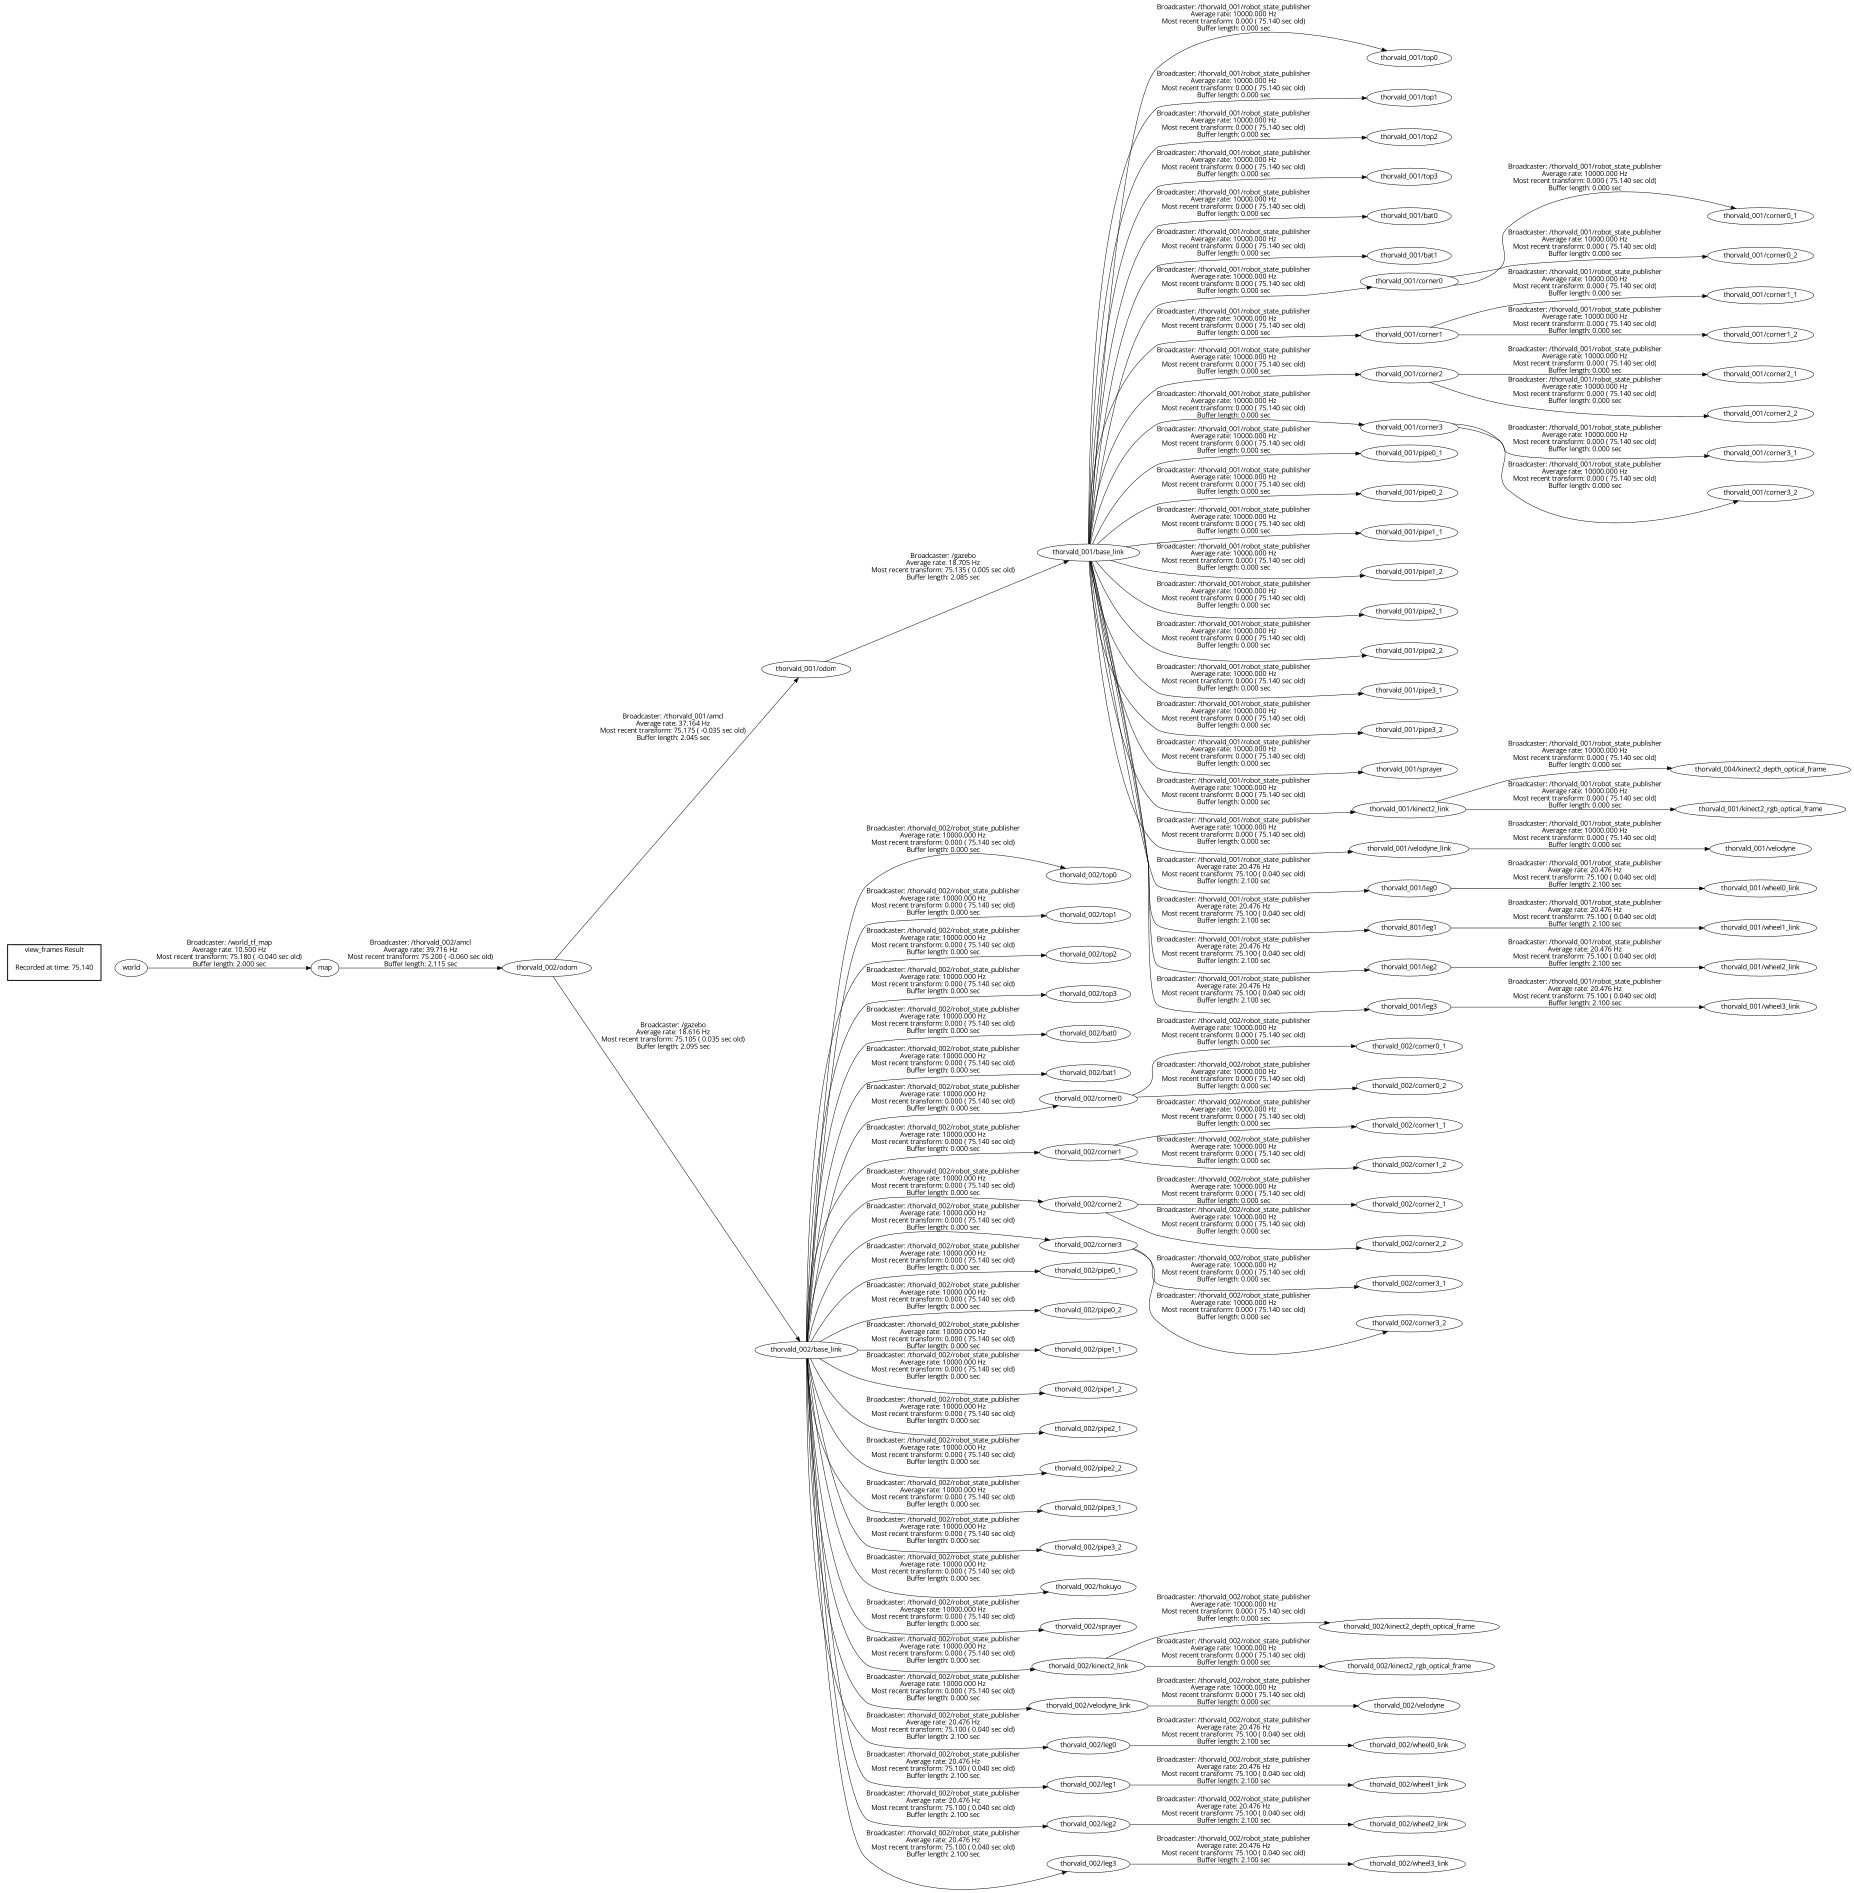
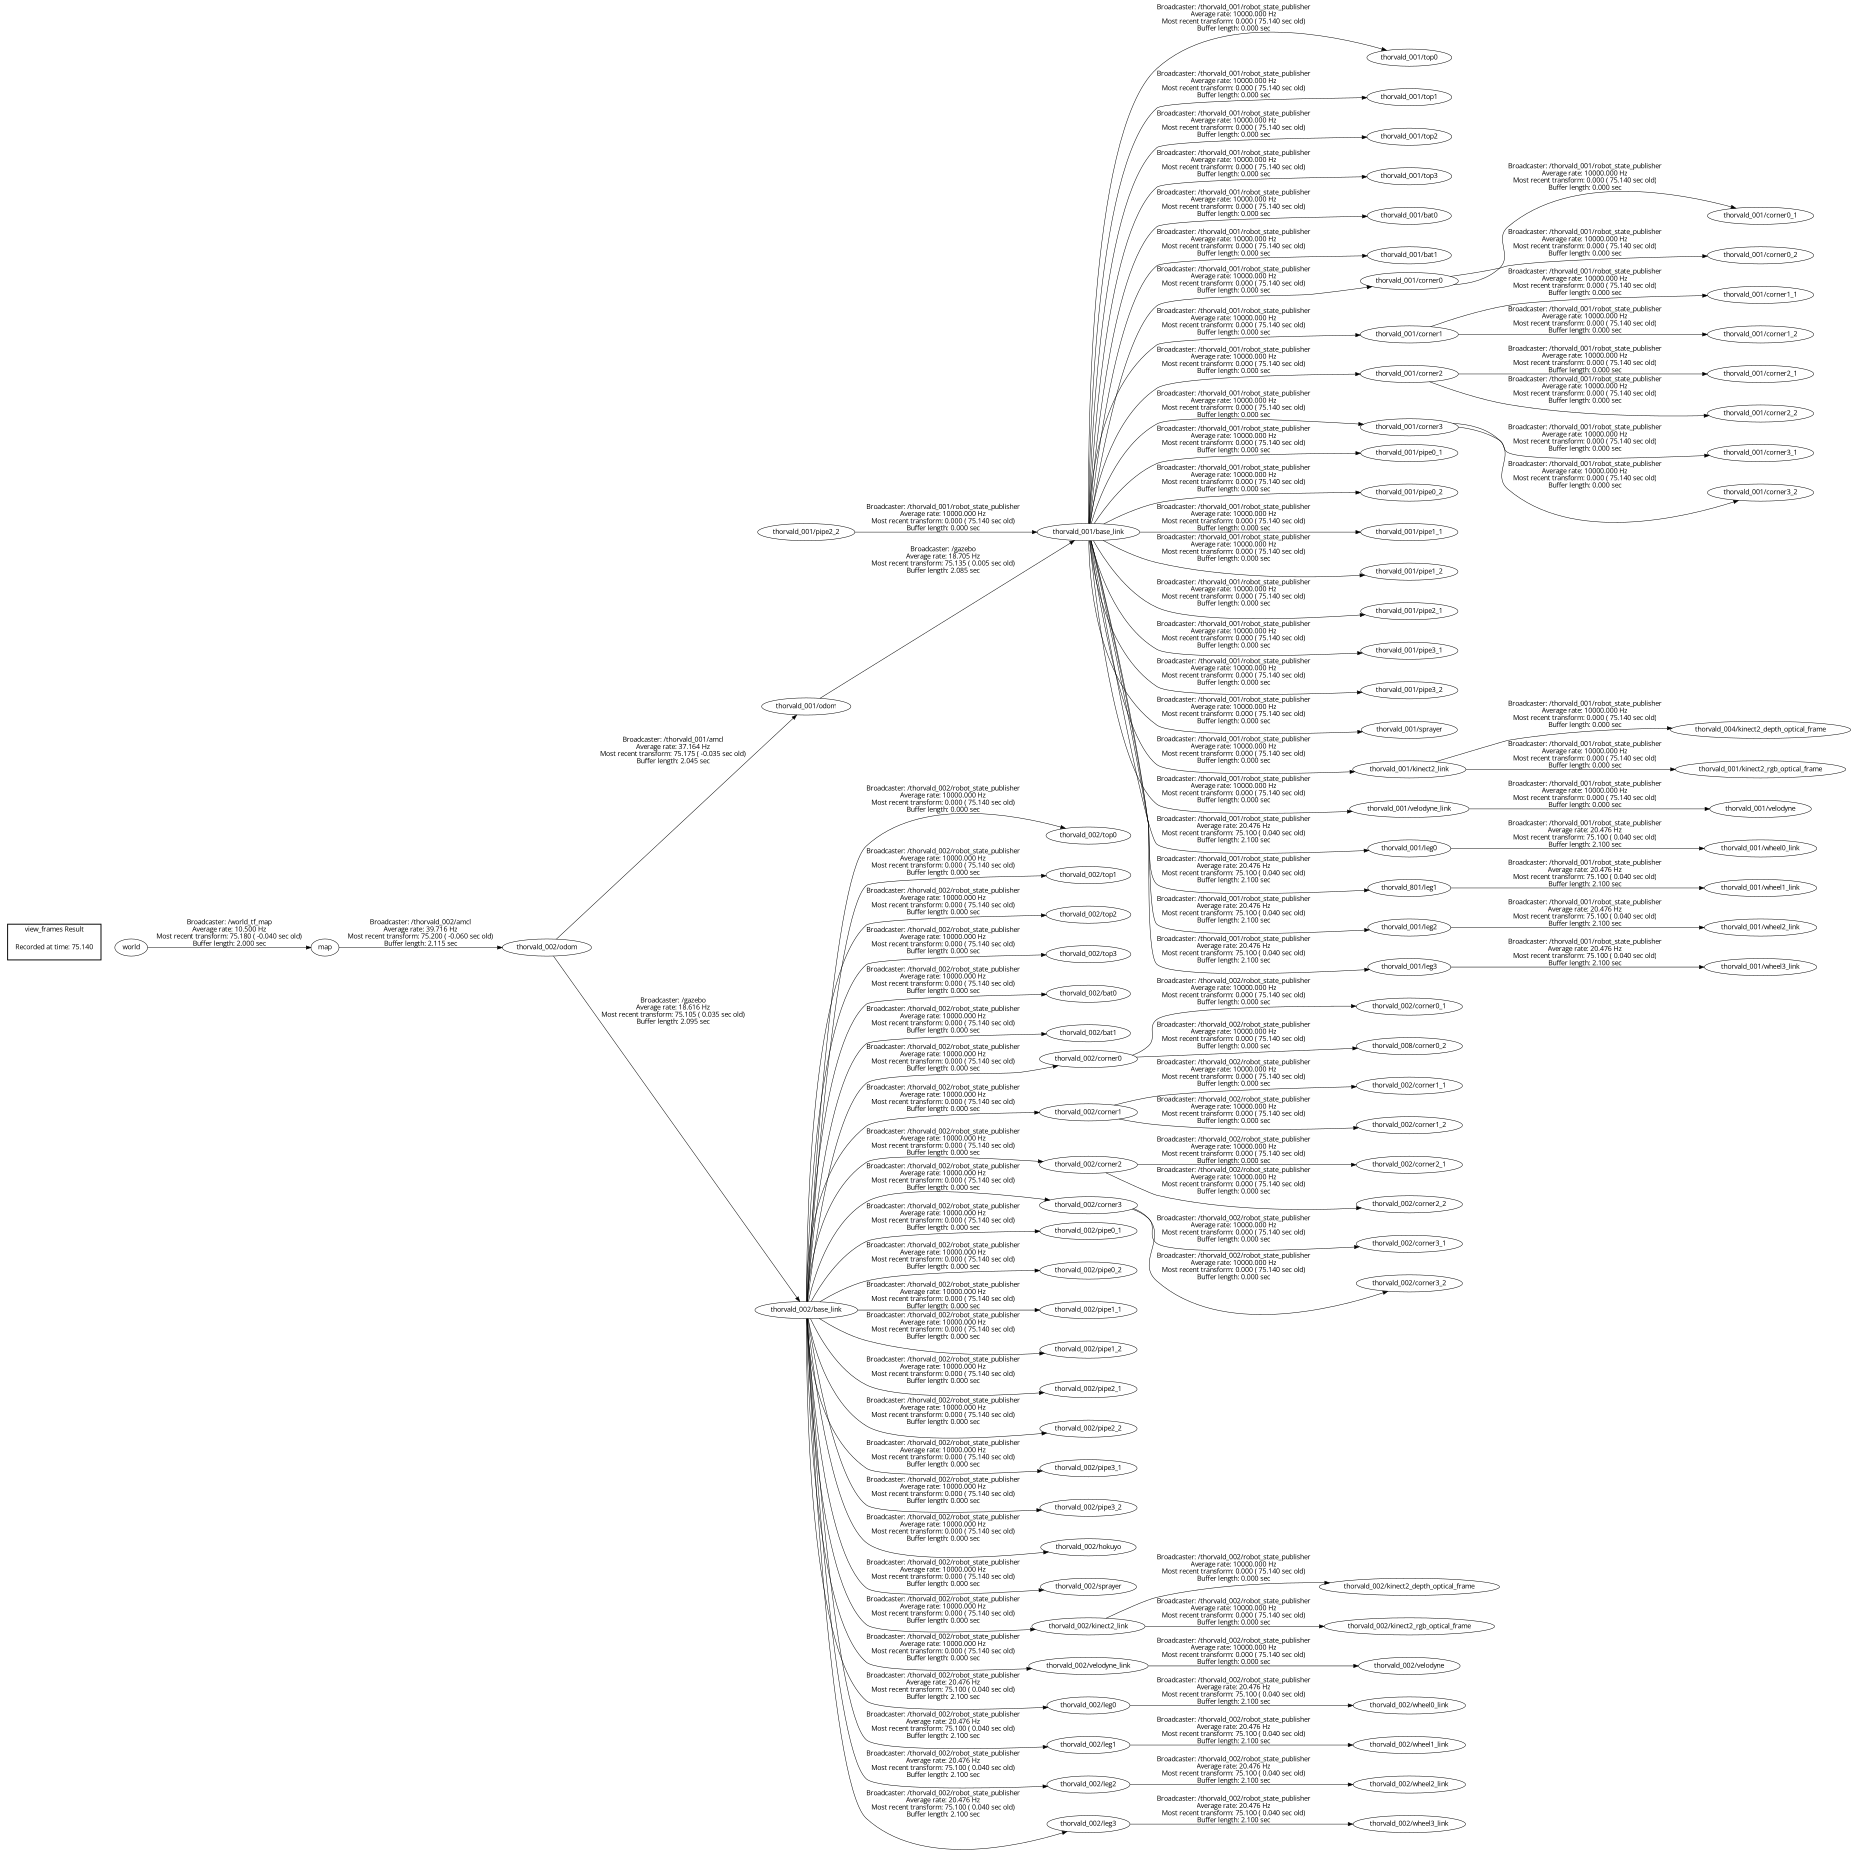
edge "thorvald_001/base_link" -> "thorvald_001/pipe2_2": reversed
node "thorvald_002/corner0_2": label "thorvald_002/corner0_2" -> "thorvald_008/corner0_2"
